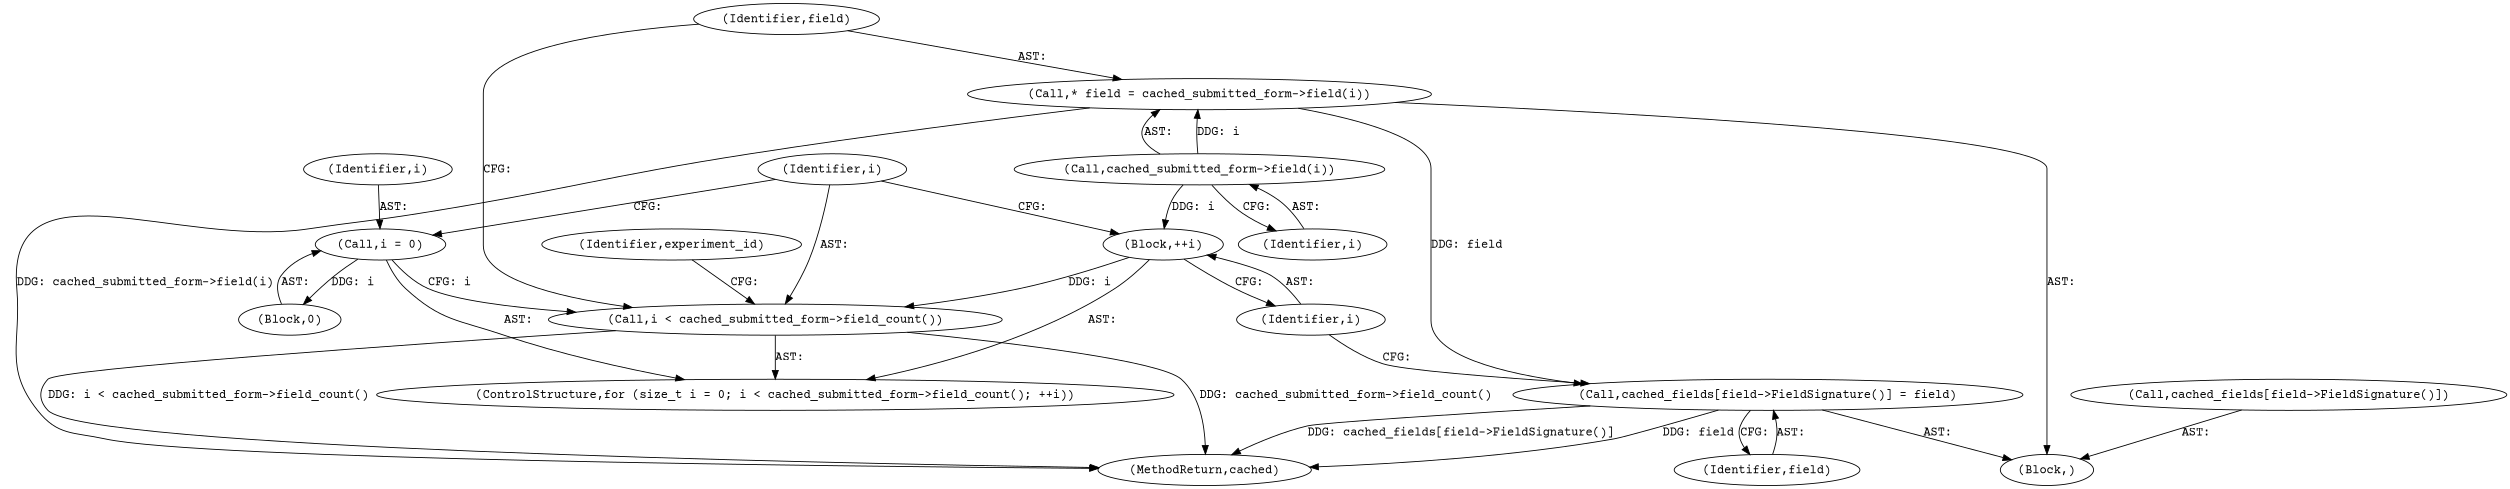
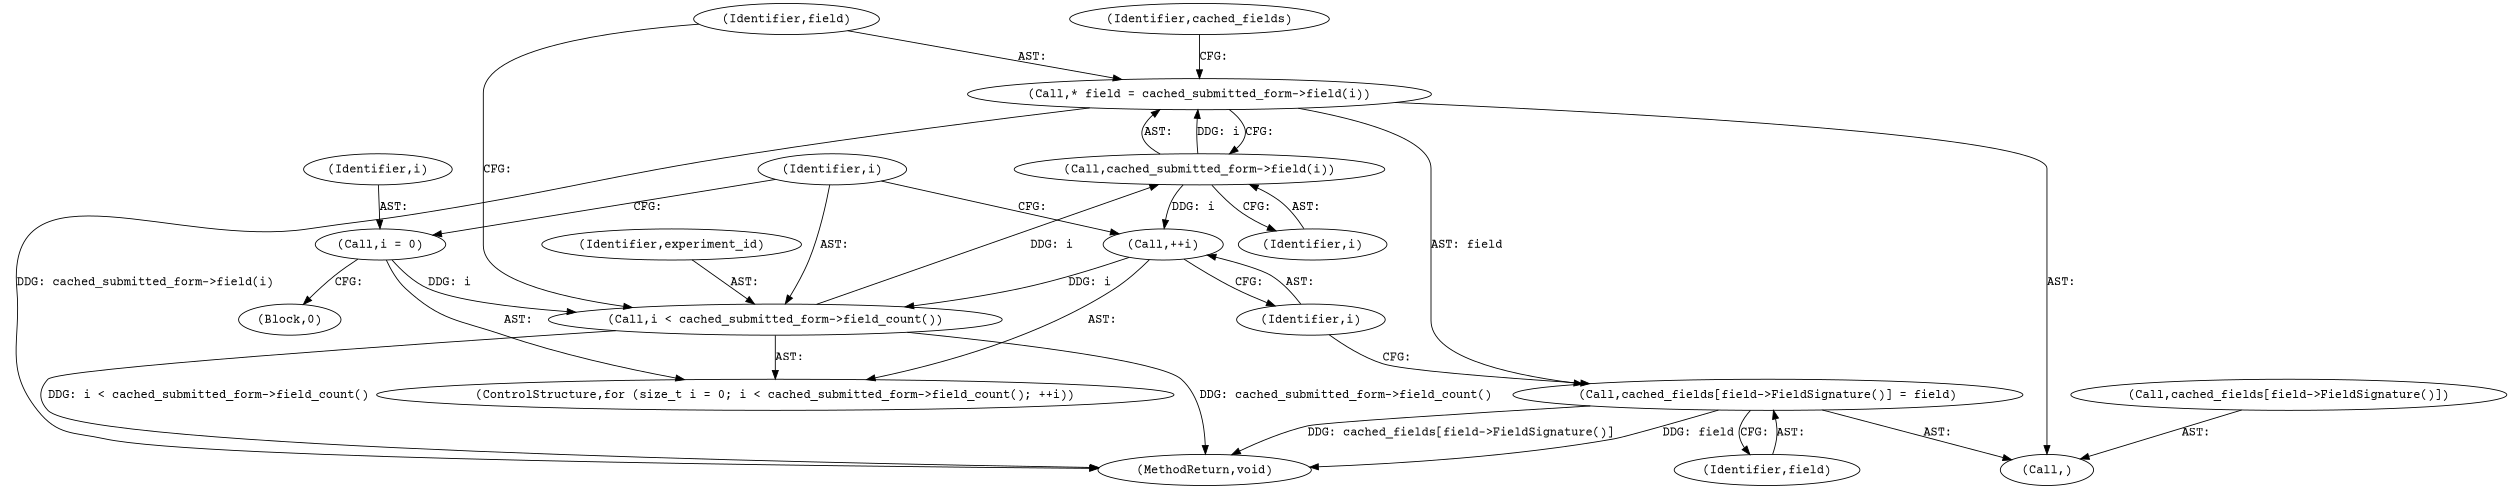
node "(Identifier,cached_fields)": added
edge "(Call,* field = cached_submitted_form->field(i))" -> "(Call,cached_submitted_form->field(i))": added, label "CFG:"
node "(Block,++i)": label "(Block,++i)" -> "(Call,++i)"
edge "(Call,* field = cached_submitted_form->field(i))" -> "(Call,cached_fields[field->FieldSignature()] = field)": label "DDG: field" -> "AST: field"
edge "(Call,i < cached_submitted_form->field_count())" -> "(Call,cached_submitted_form->field(i))": added, label "DDG: i"
edge "(Block,0)" -> "(Call,i = 0)": removed, label "AST:"
edge "(Call,i = 0)" -> "(Block,0)": label "DDG: i" -> "CFG: "
edge "(Call,i = 0)" -> "(Call,i < cached_submitted_form->field_count())": label "CFG: i" -> "DDG: i"
edge "(Identifier,experiment_id)" -> "(Call,i < cached_submitted_form->field_count())": label "CFG: " -> "AST: "
node "(MethodReturn,cached)": label "(MethodReturn,cached)" -> "(MethodReturn,void)"
node "(Block,)": label "(Block,)" -> "(Call,)"
